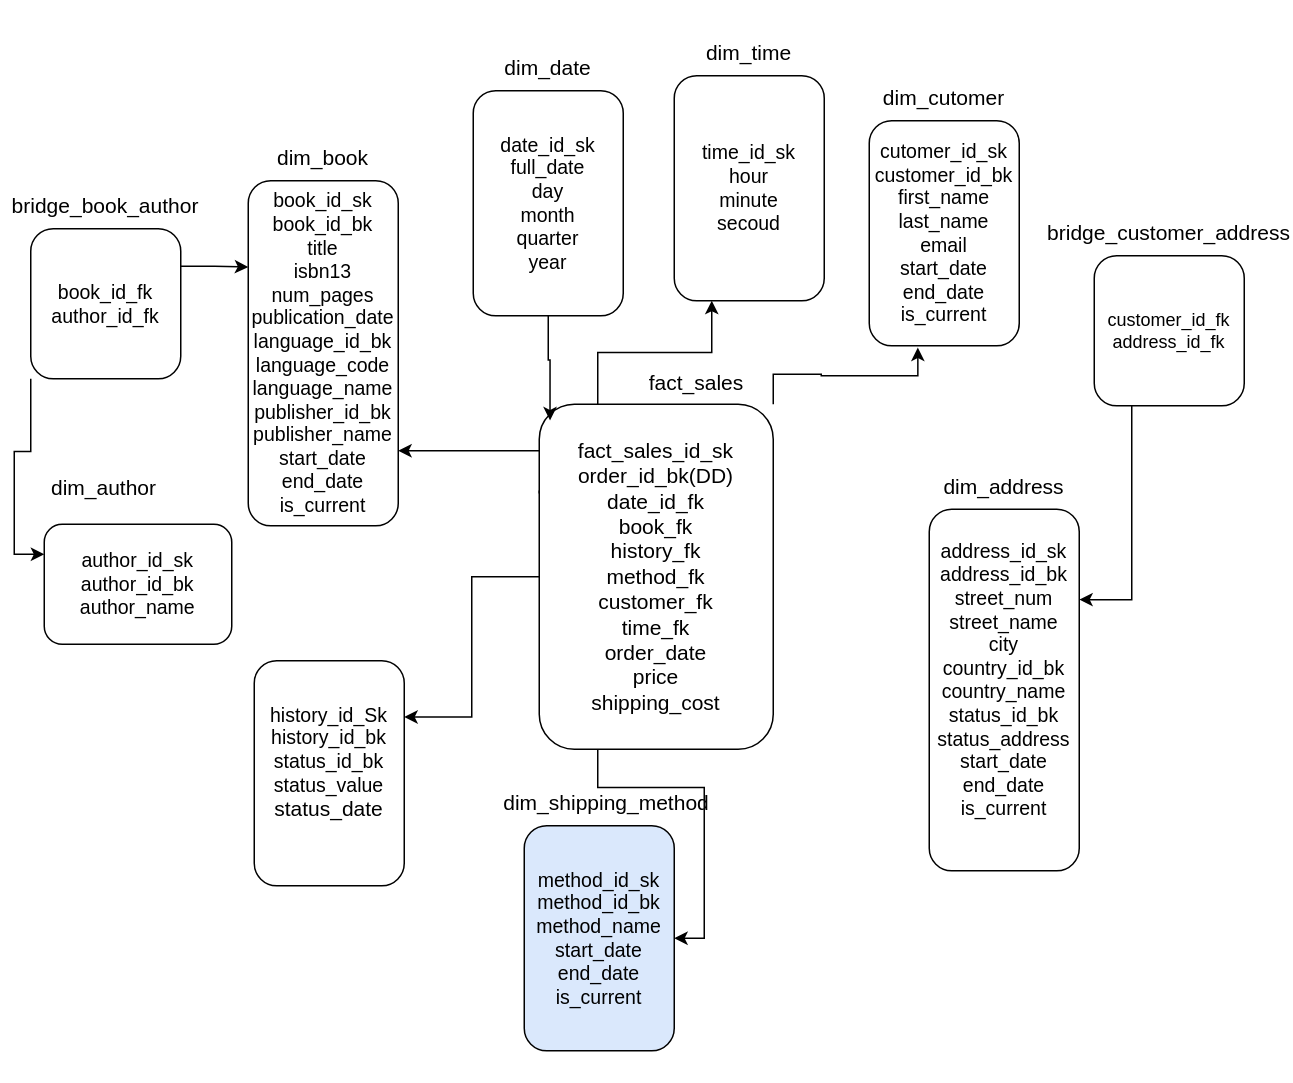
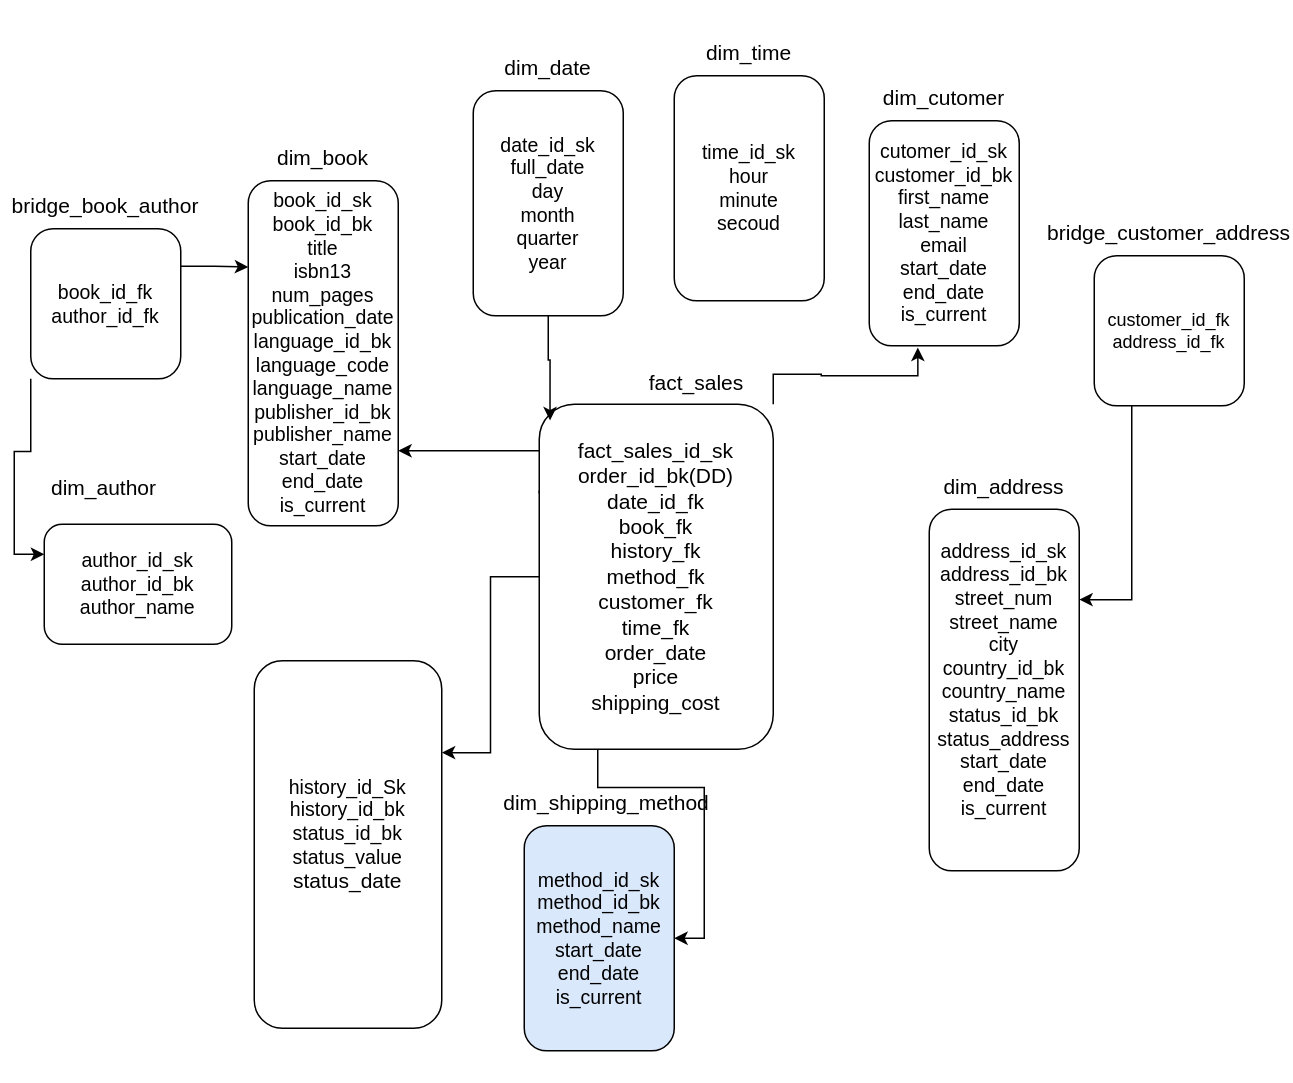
edge "fact_sales_id_sk order_id_bk(DD) date_id_fk book_fk history_fk method_fk customer_fk time_fk order_date price shipping_cost" -> "time_id_sk hour minute secoud": removed
node "history_id_Sk history_id_bk status_id_bk status_value status_date": size 150x225 -> 188x368
